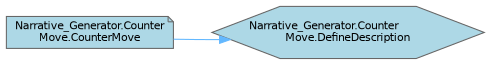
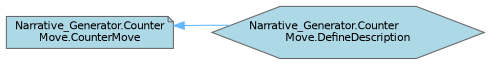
edge "Narrative_Generator.Counter Move.CounterMove" -> "Narrative_Generator.Counter Move.DefineDescription": reversed
